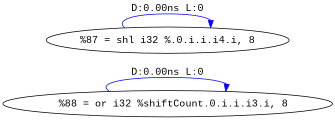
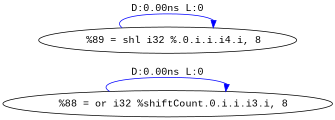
node "%87 = shl i32 %.0.i.i.i4.i, 8": label "%87 = shl i32 %.0.i.i.i4.i, 8" -> "%89 = shl i32 %.0.i.i.i4.i, 8"
